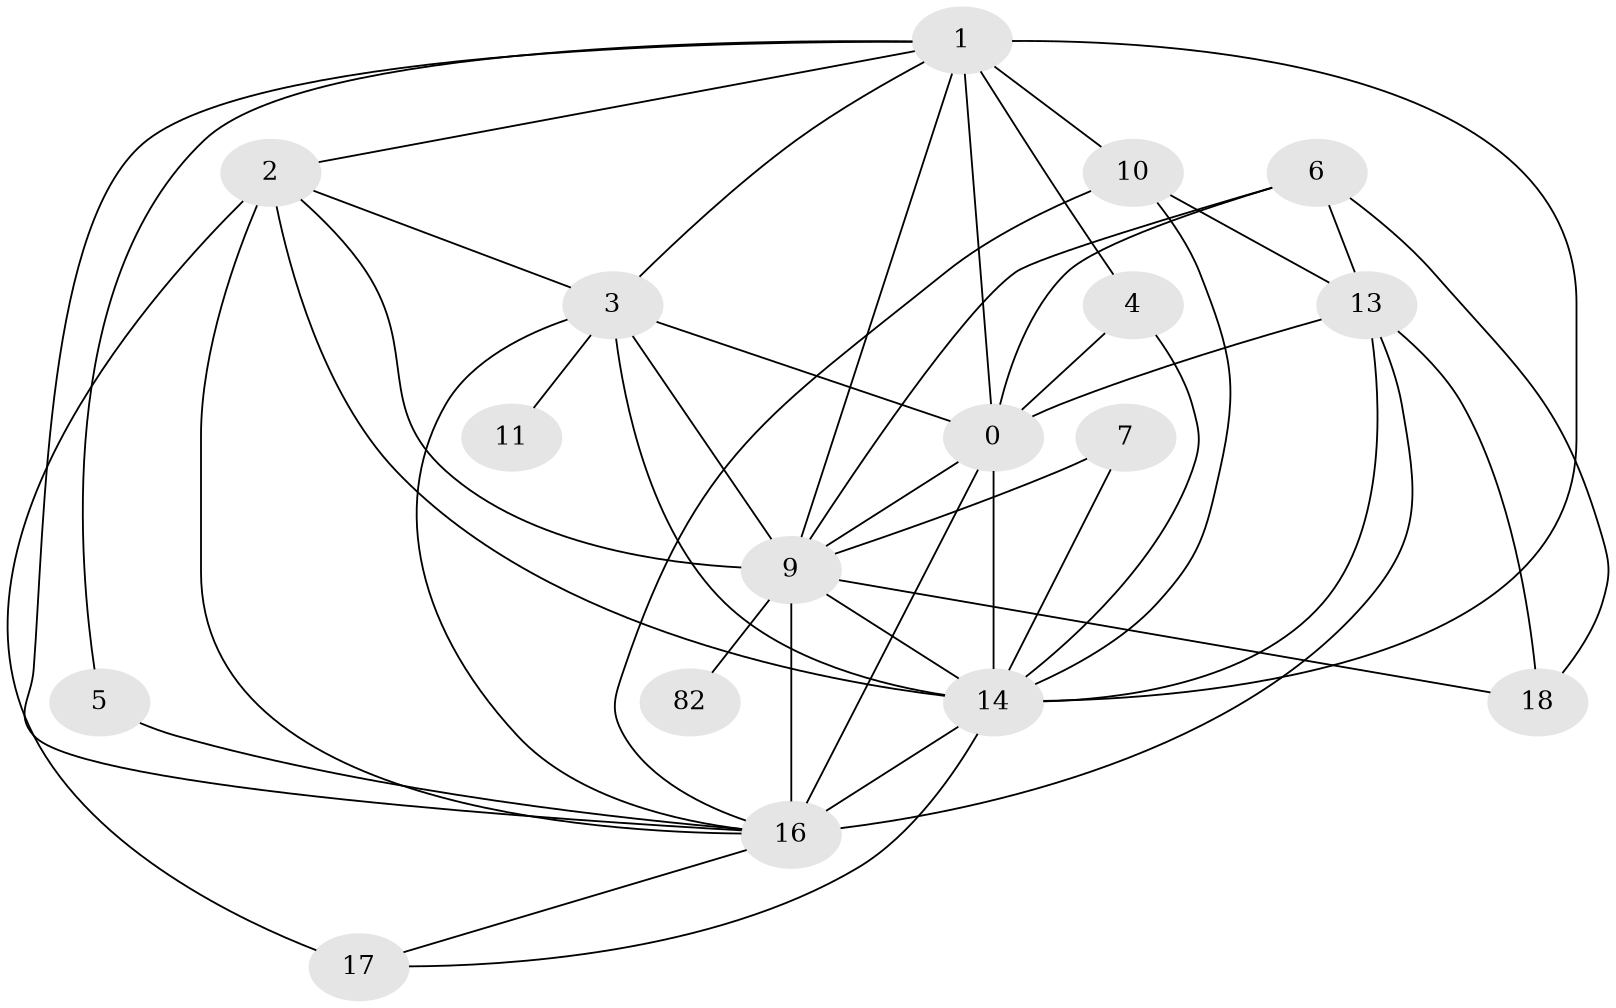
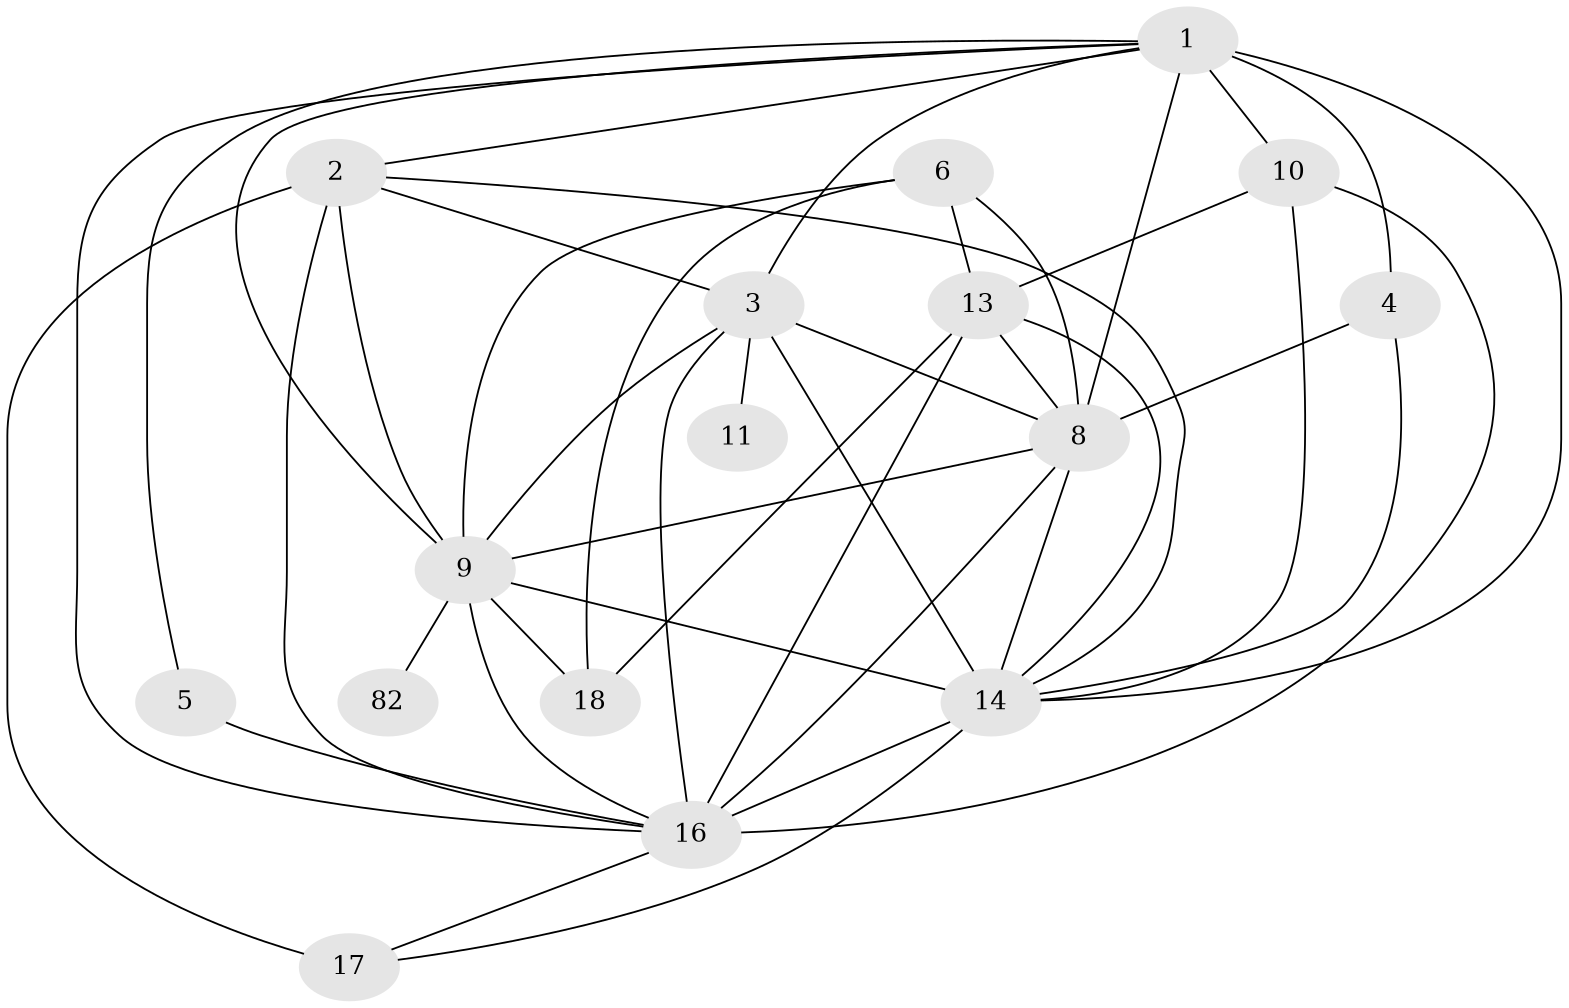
node "0": label "0" -> "8"
node "7": removed
